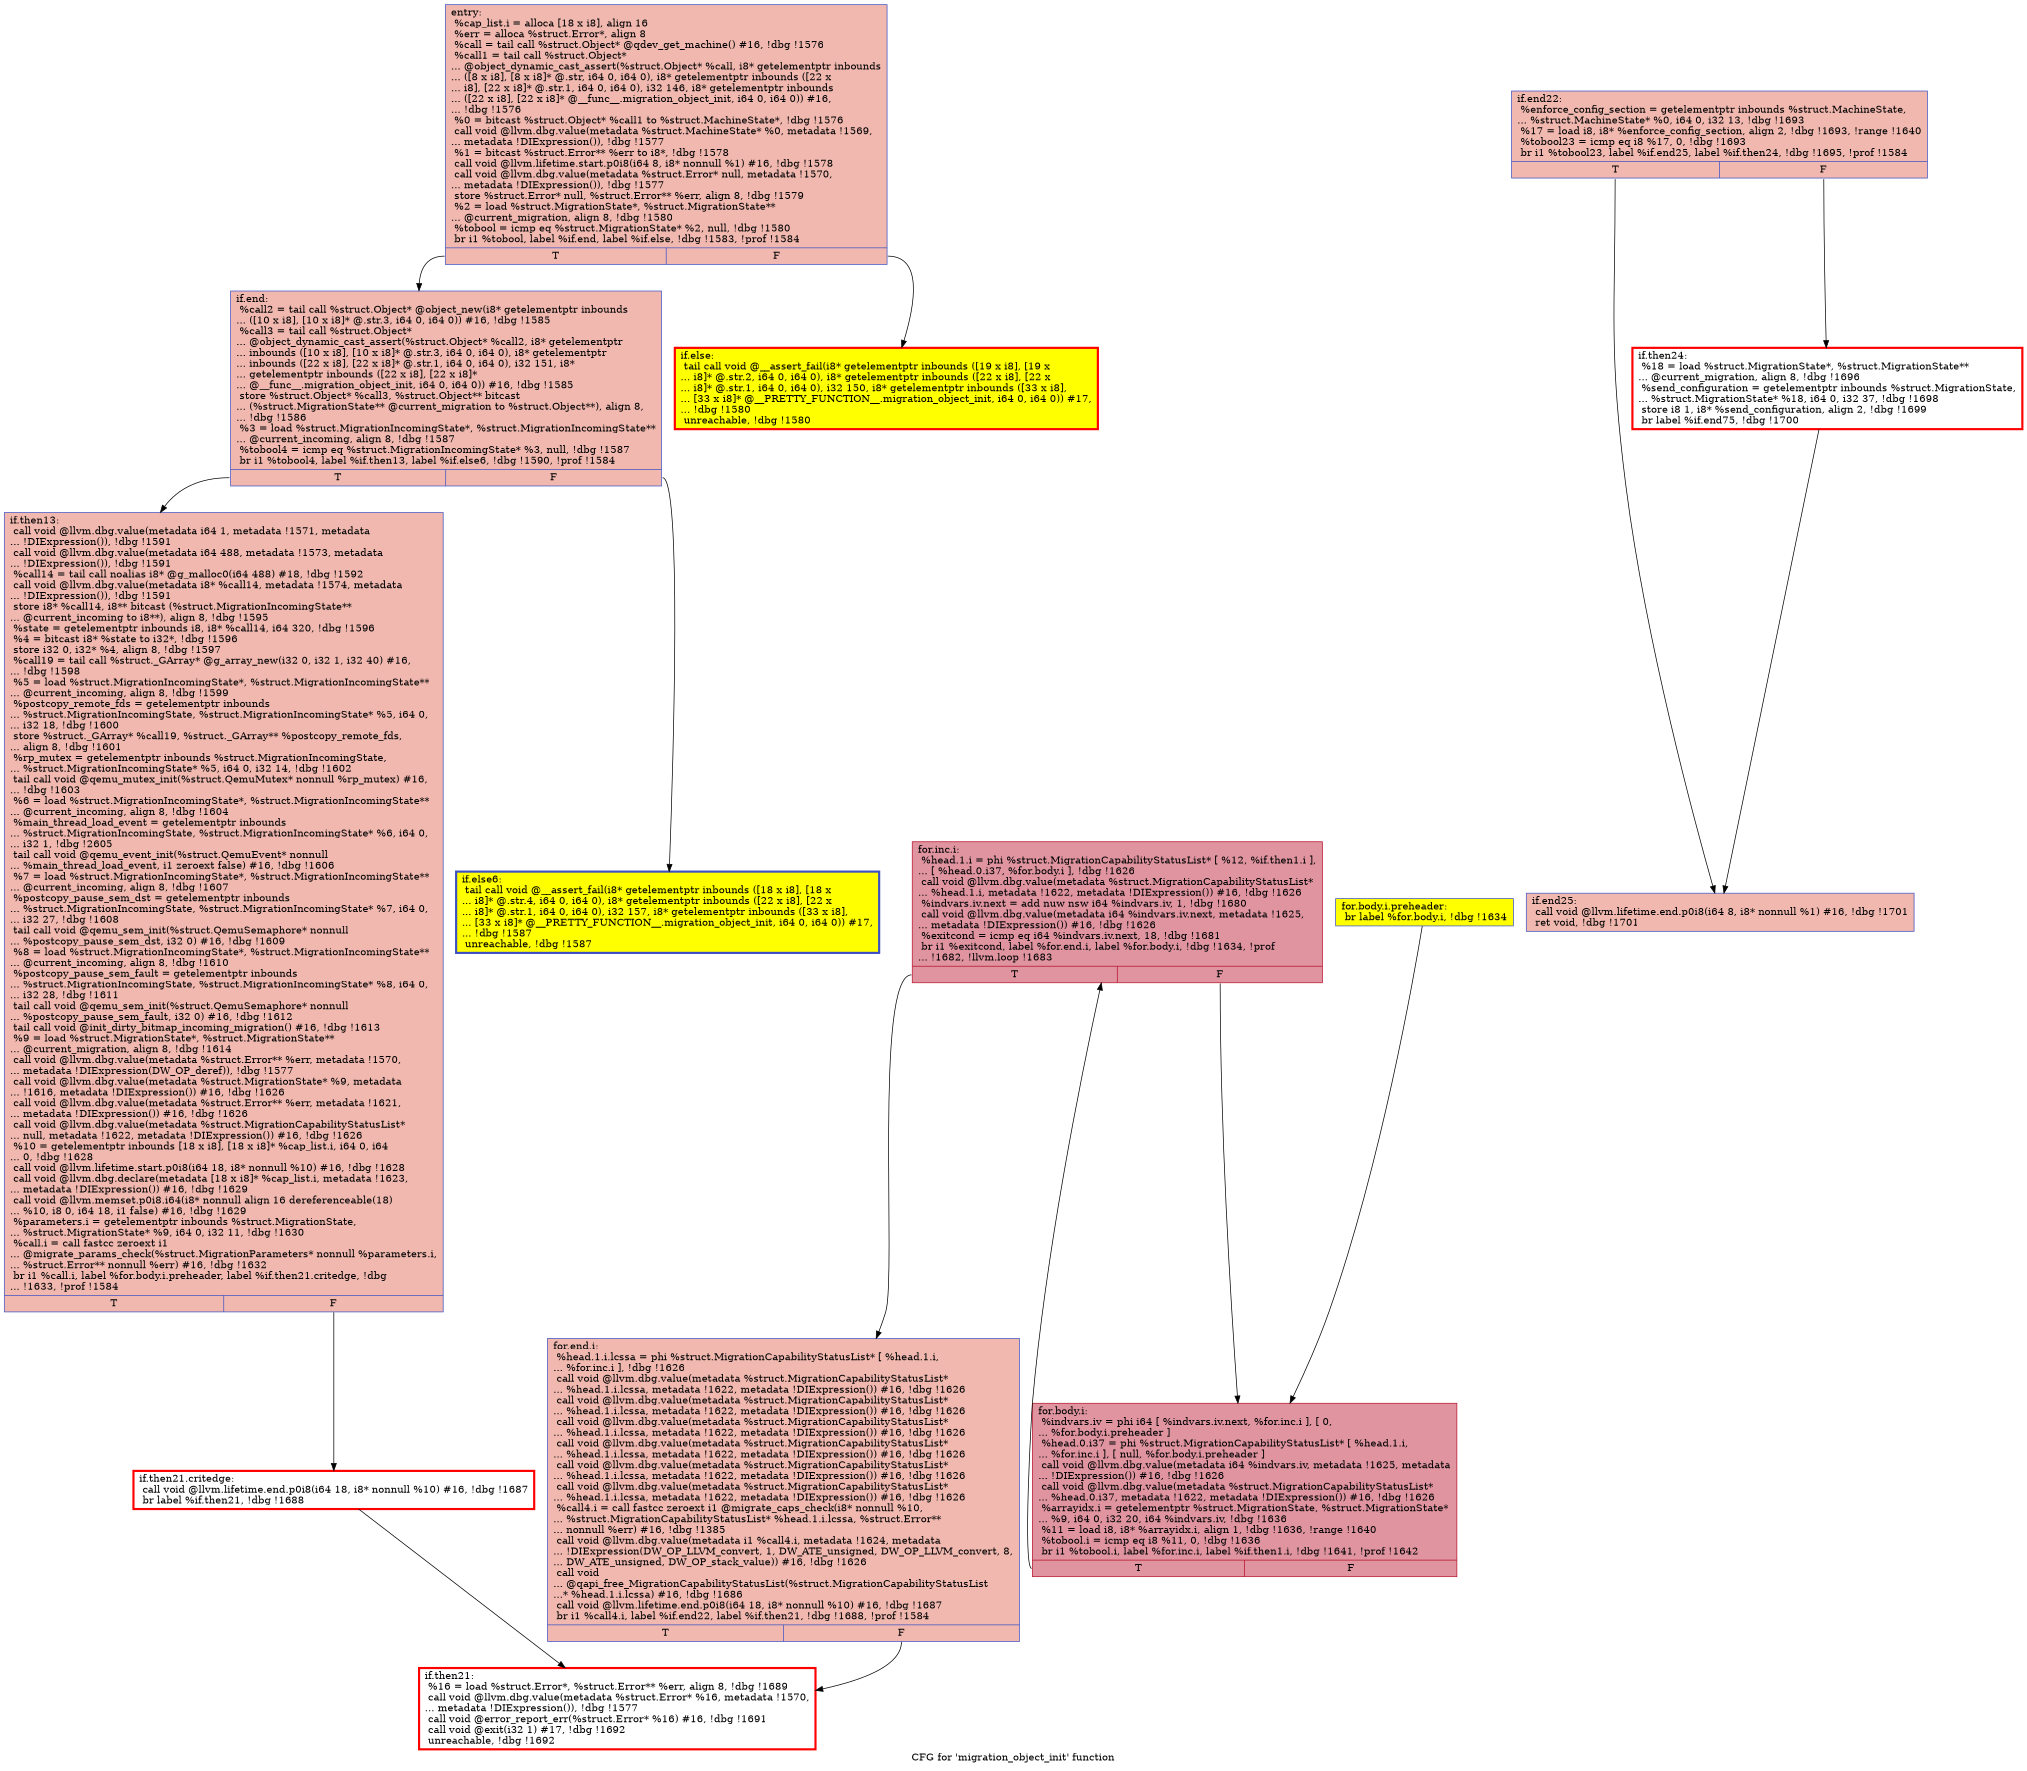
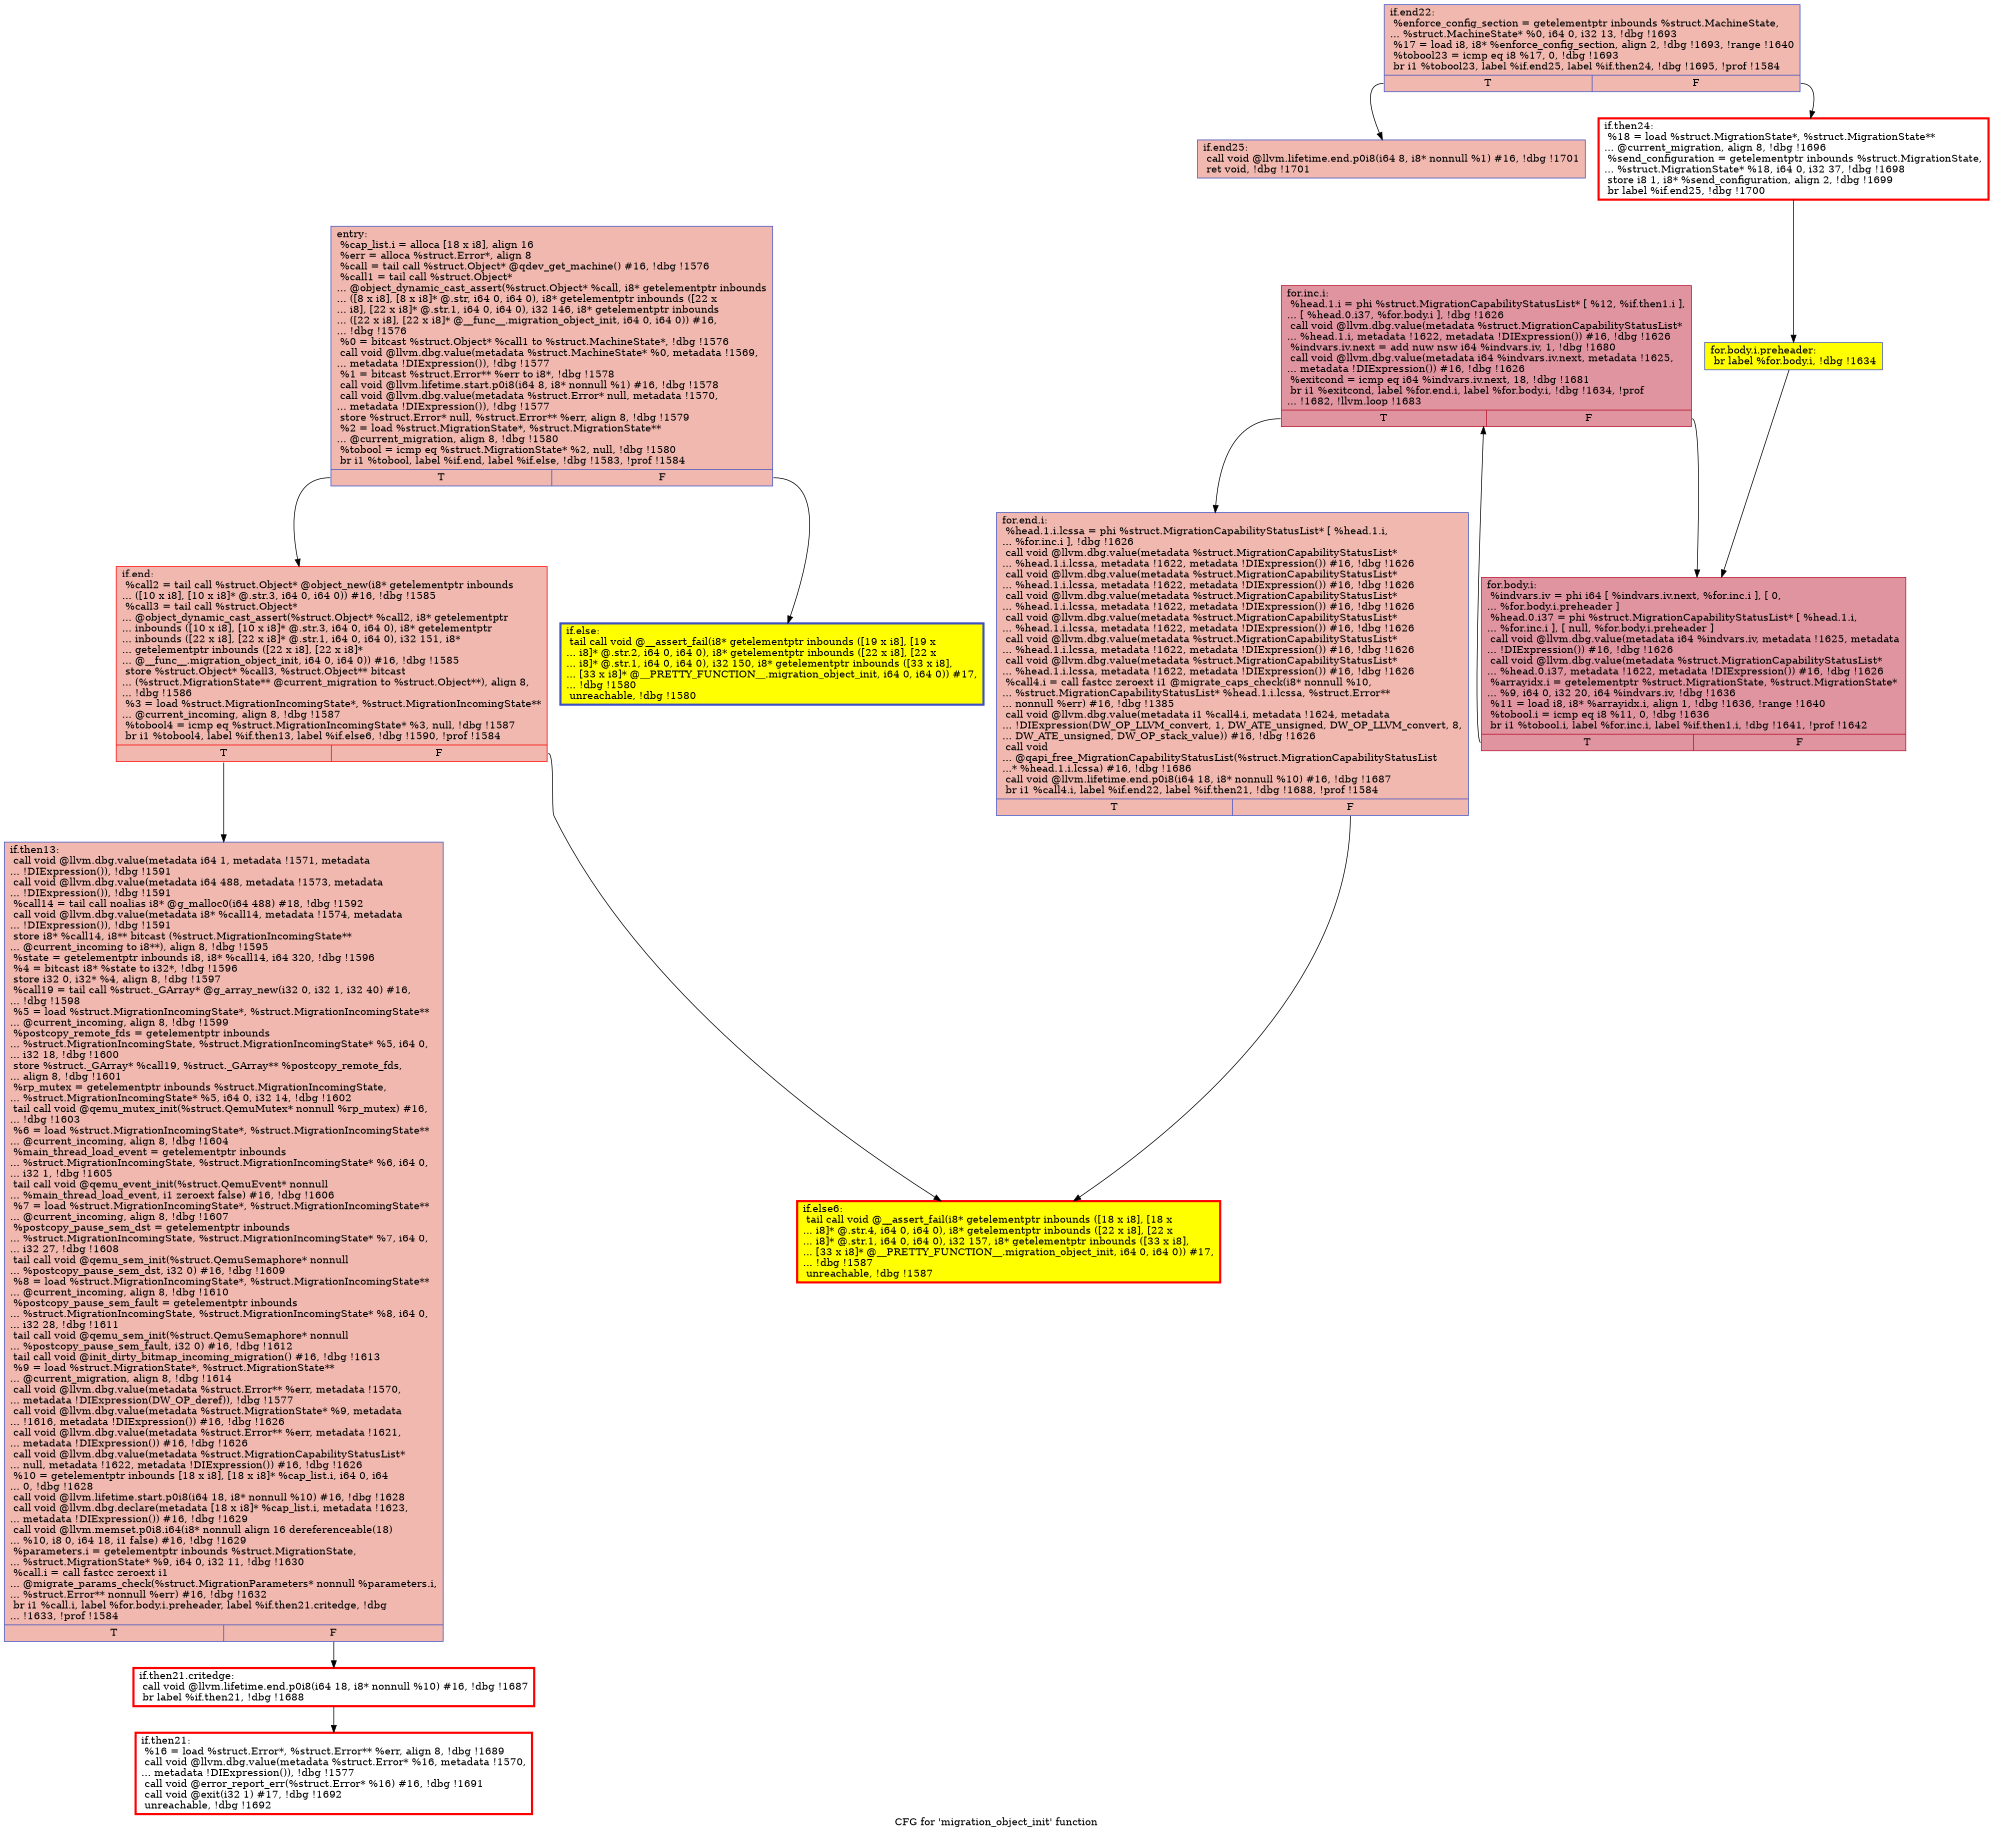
node "if.end:": color #3d50c3ff -> red
node "if.else:": color red -> #3d50c3ff
node "if.then24:": text "br label %if.end75, !dbg !1700" -> "br label %if.end25, !dbg !1700"
edge "if.then24:" -> "if.end25:": now "if.then24:" -> "for.body.i.preheader:"
node "if.then13:": text "... i32 1, !dbg !2605" -> "... i32 1, !dbg !1605"
node "if.else6:": color #3d50c3ff -> red
edge "for.end.i:" -> "if.then21:": now "for.end.i:" -> "if.else6:"
